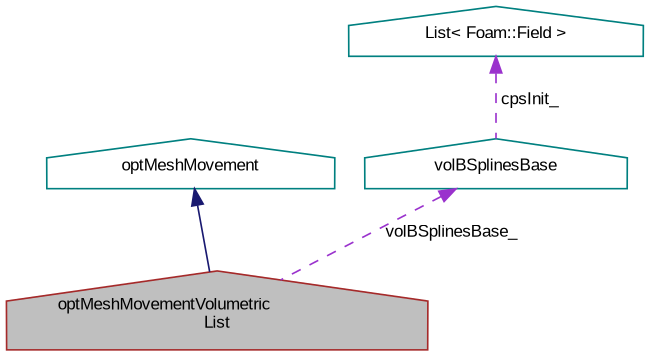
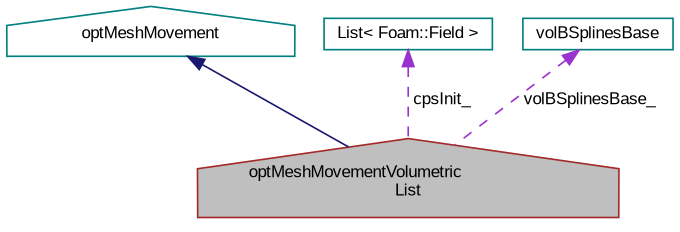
node "List< Foam::Field >": shape house -> box
edge "volBSplinesBase" -> "List< Foam::Field >": now "optMeshMovementVolumetric List" -> "List< Foam::Field >"
node "volBSplinesBase": shape house -> box
